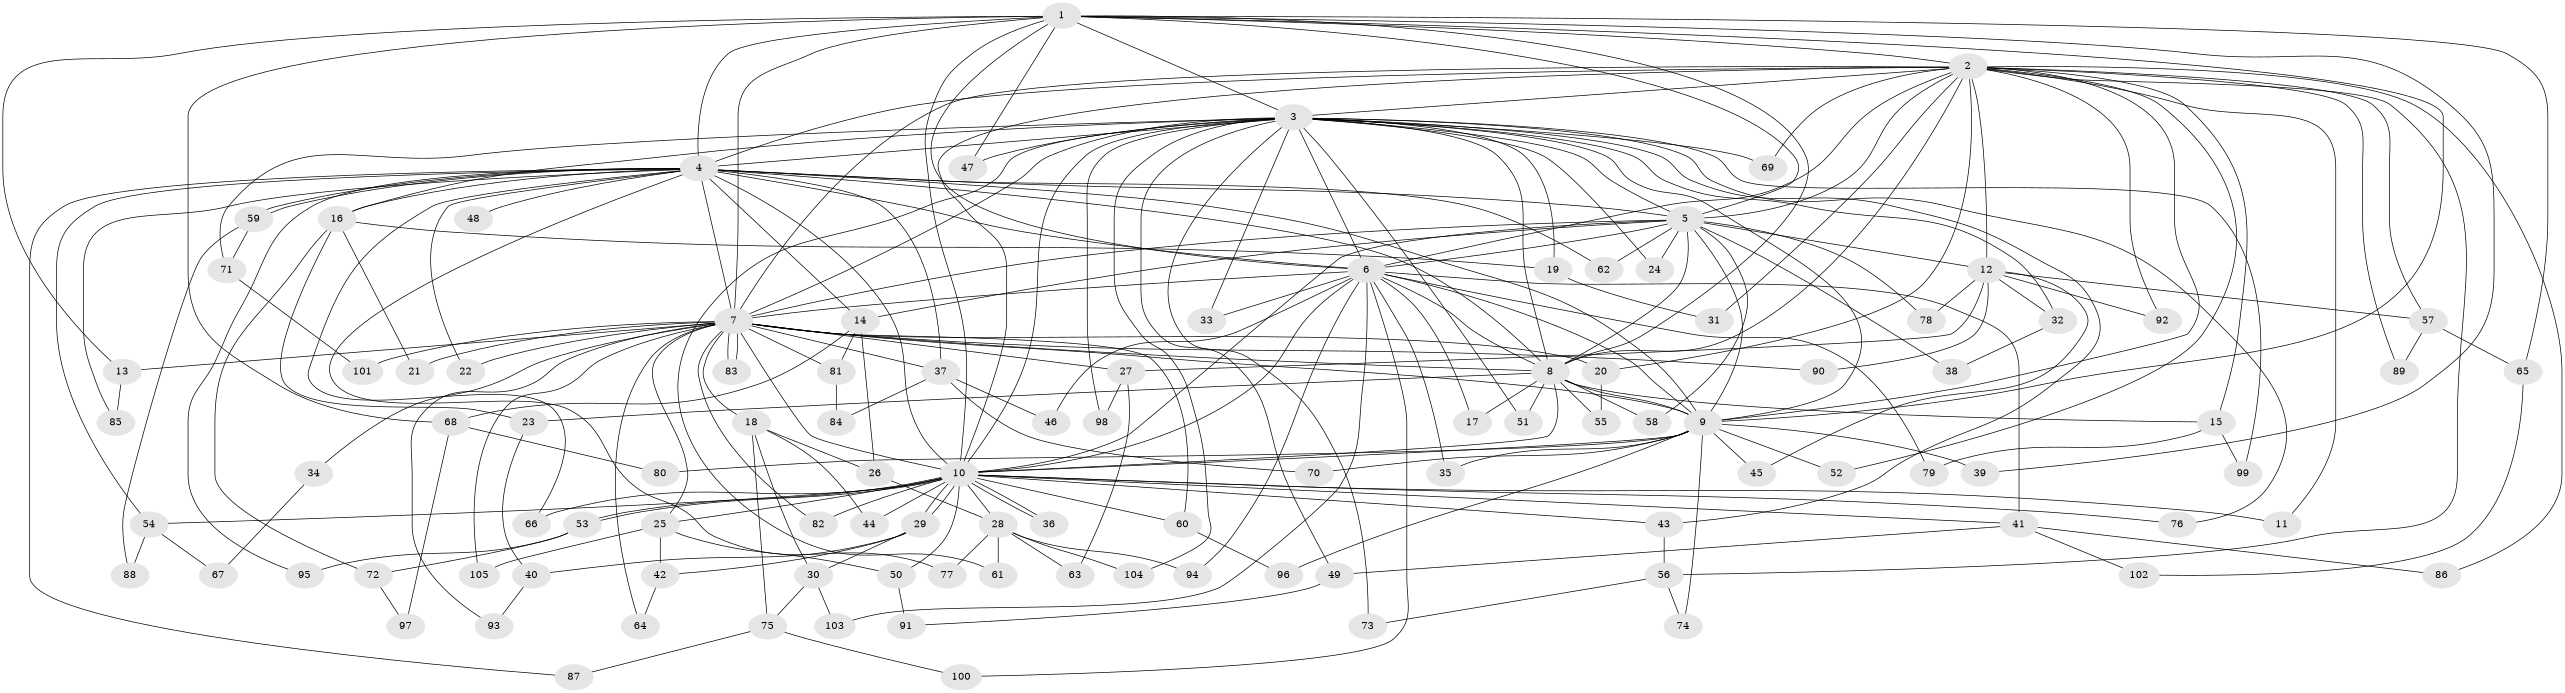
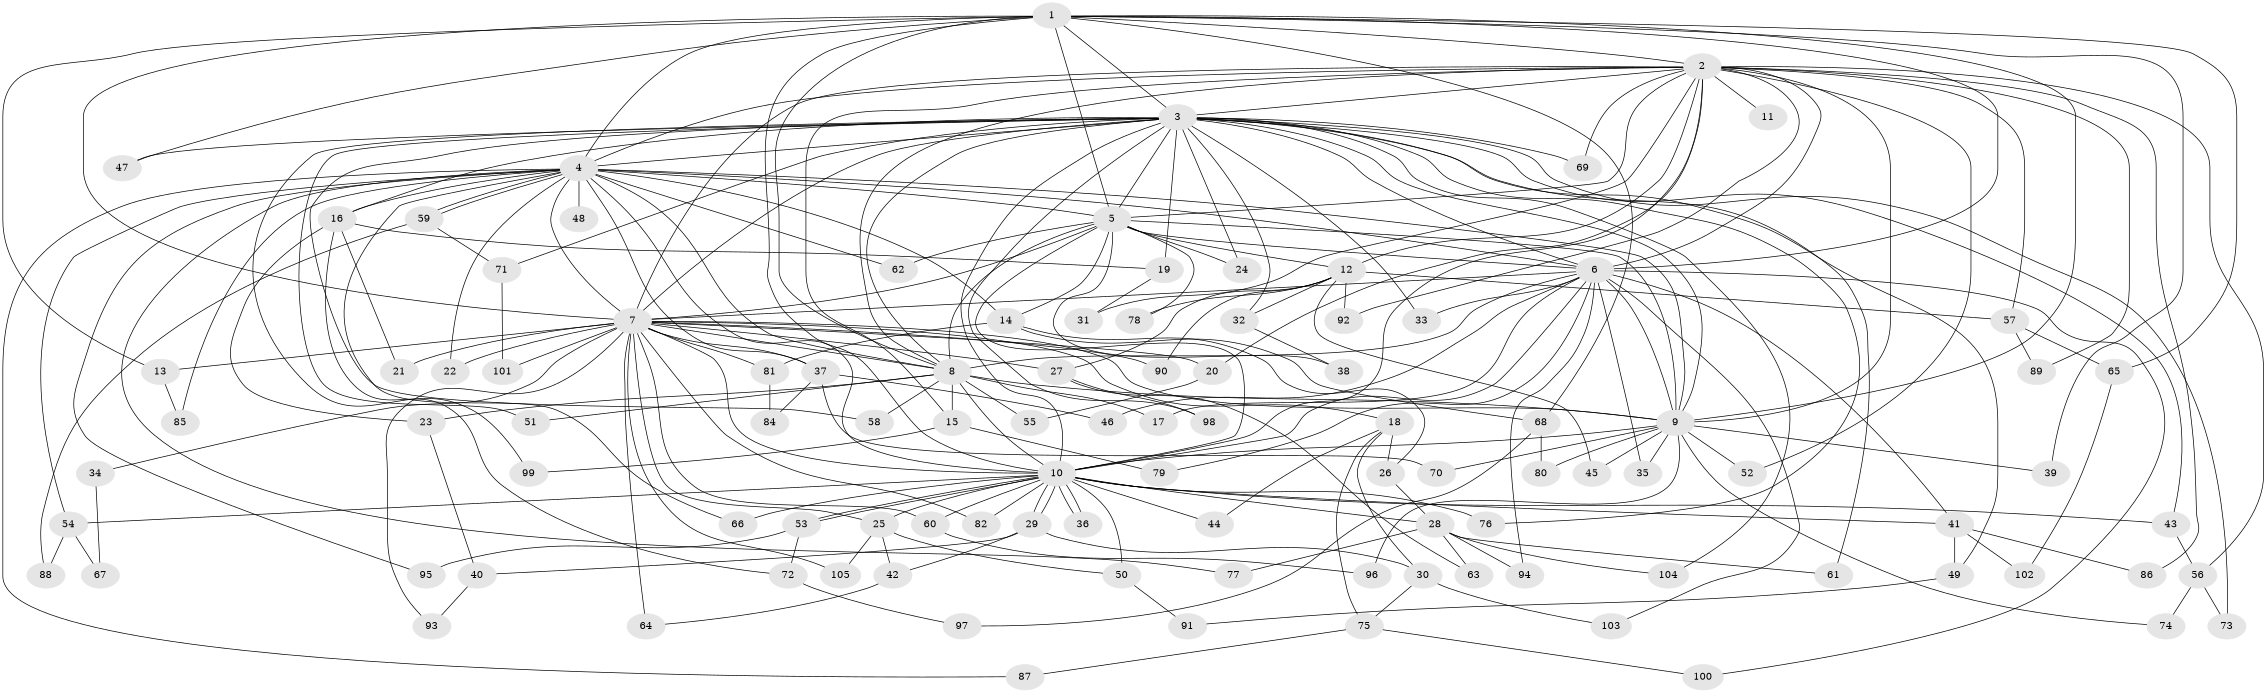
edge "5" -- "58": now "3" -- "58"
node "83": removed
edge "10" -- "11": removed
